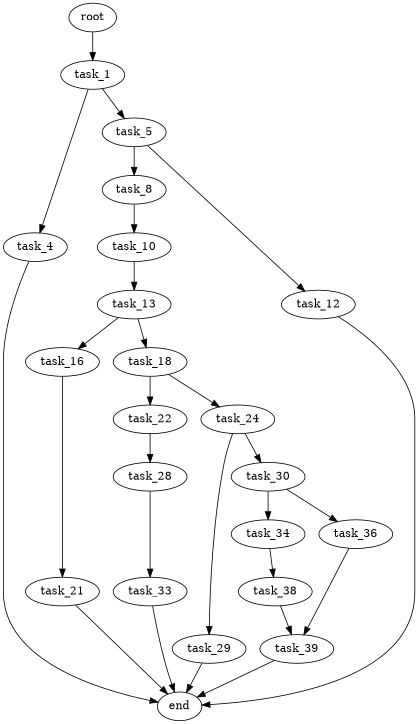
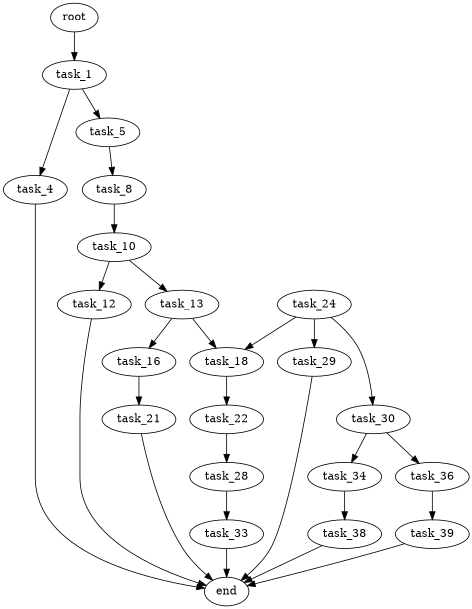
edge "task_5" -> "task_12": now "task_10" -> "task_12"
edge "task_18" -> "task_24": reversed
edge "task_38" -> "task_39": now "task_38" -> "end"
